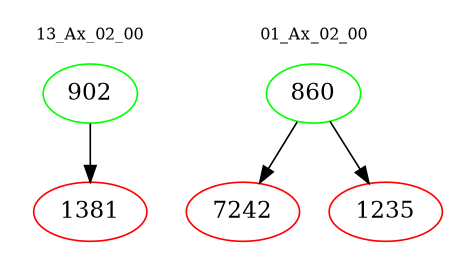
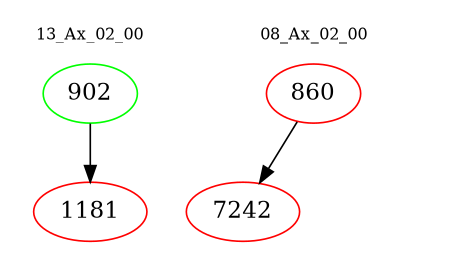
cluster "01_Ax_02_00": label "01_Ax_02_00" -> "08_Ax_02_00"
node "860": color green -> red
node "1381": label "1381" -> "1181"
node "1235": removed
